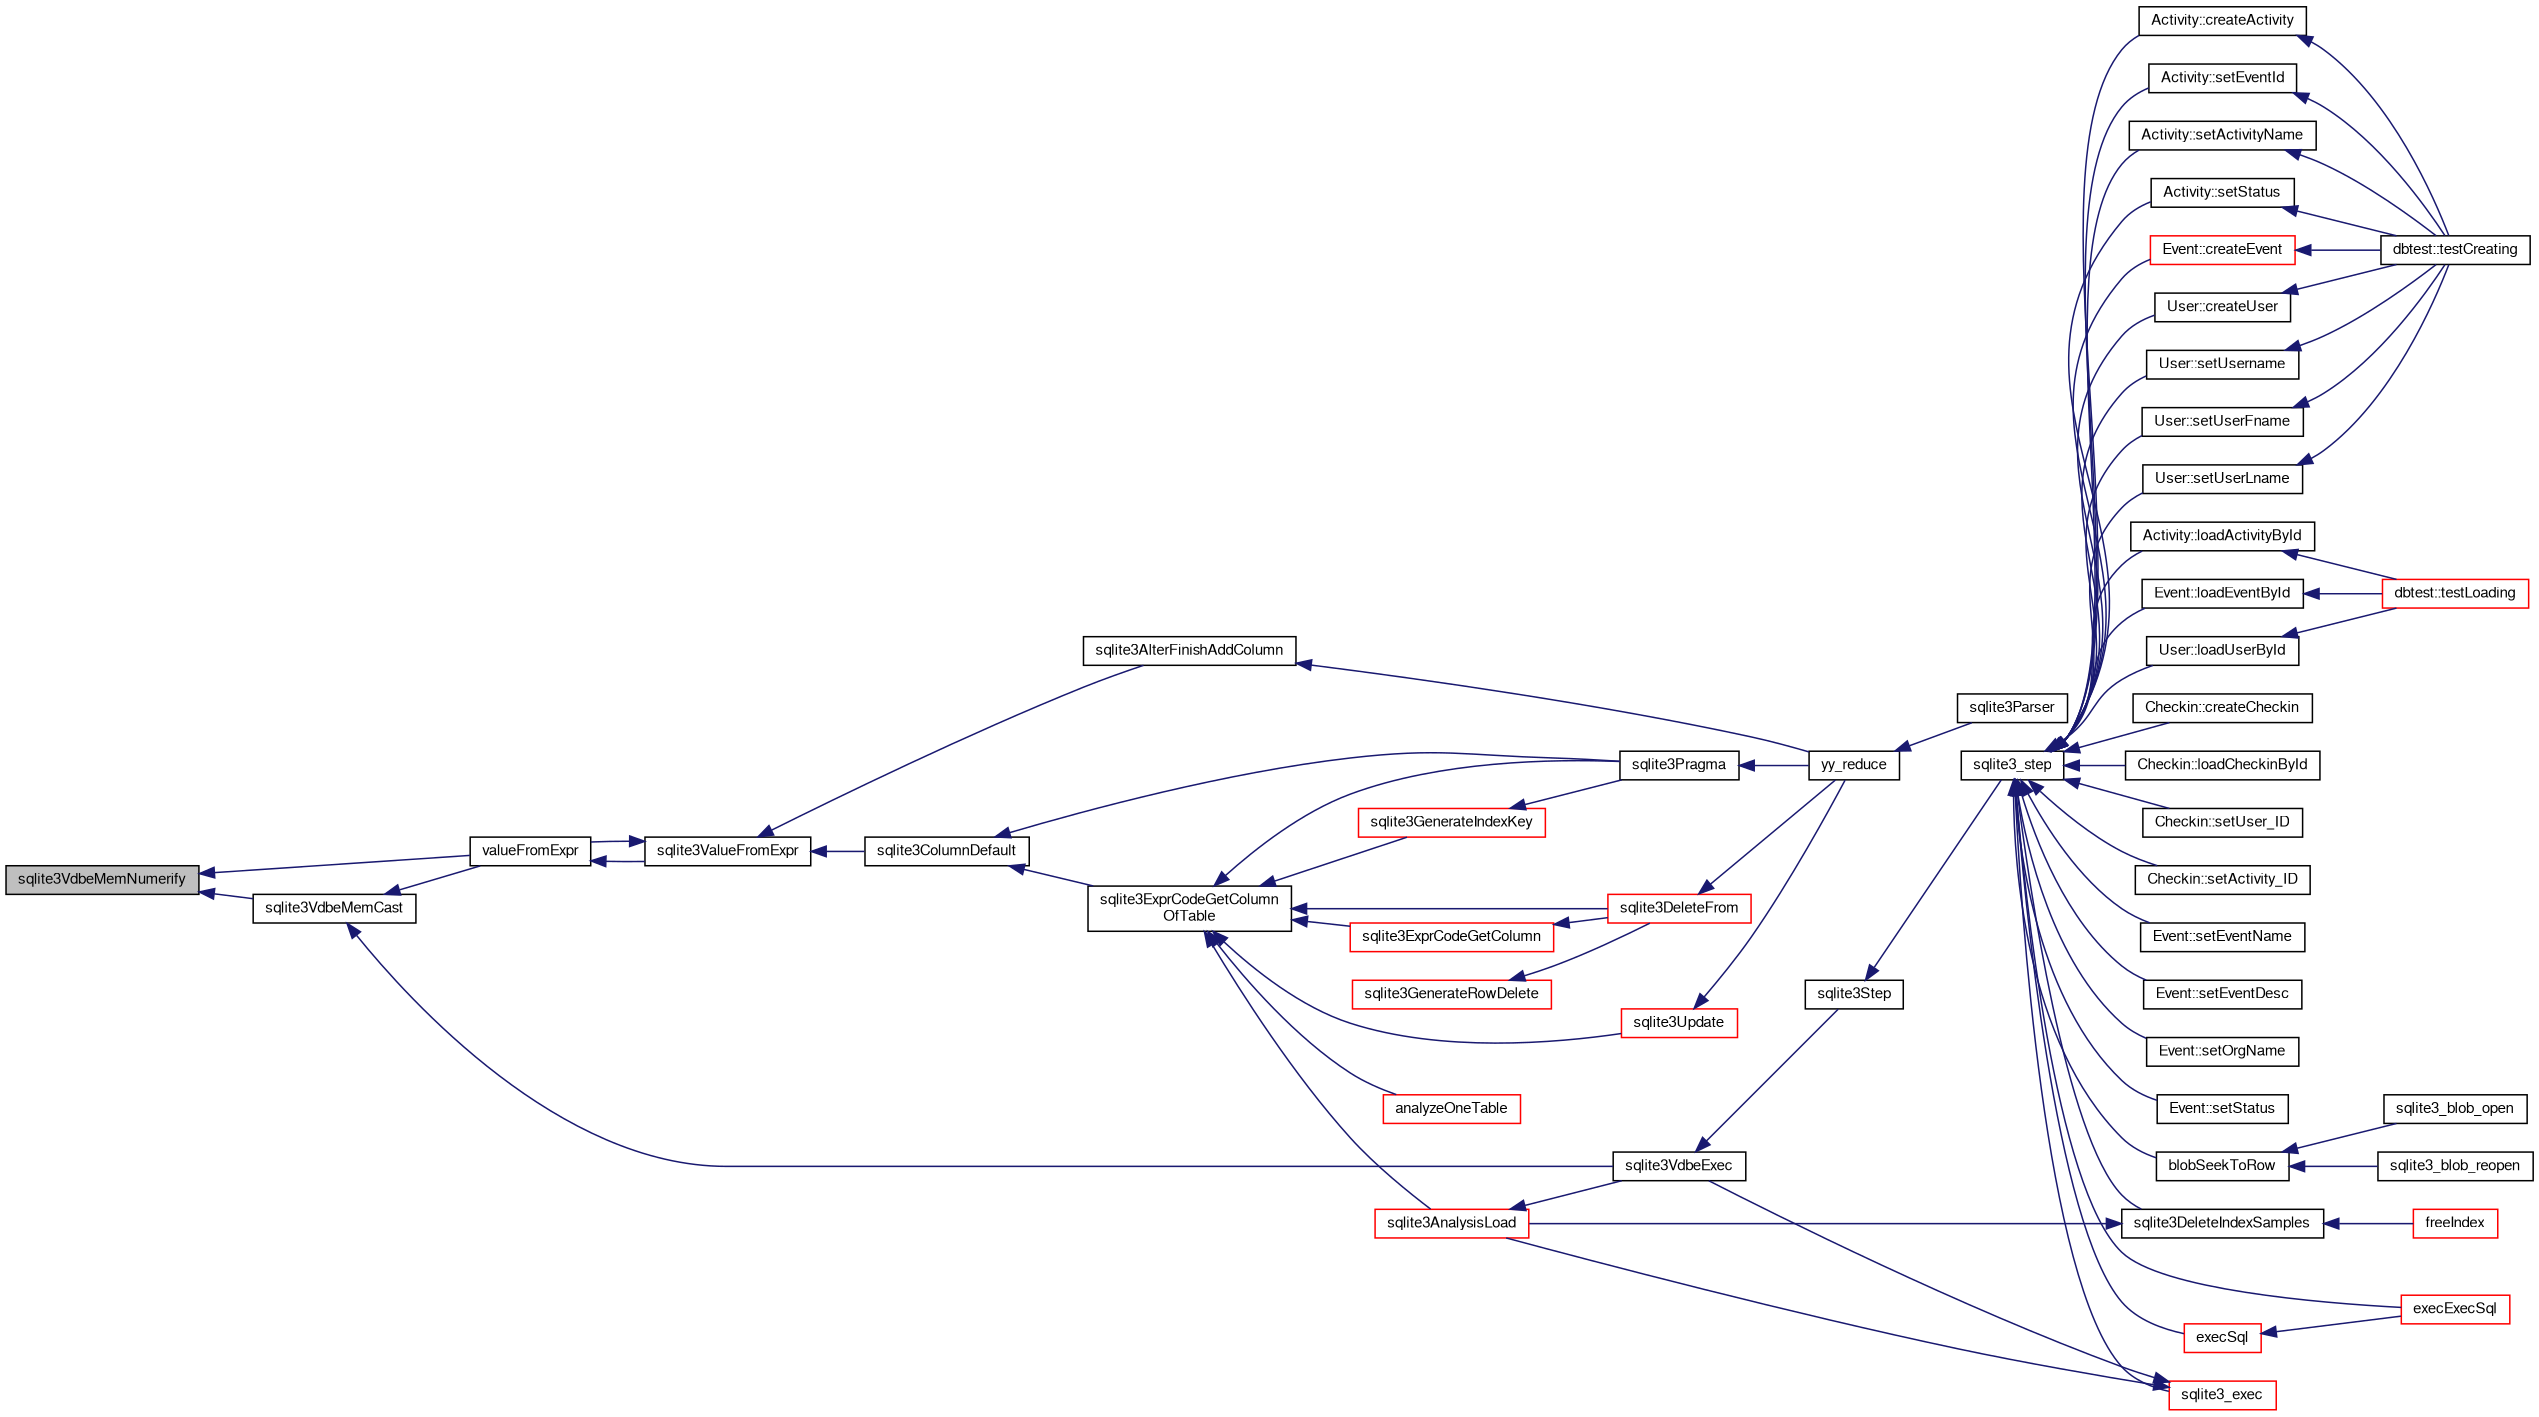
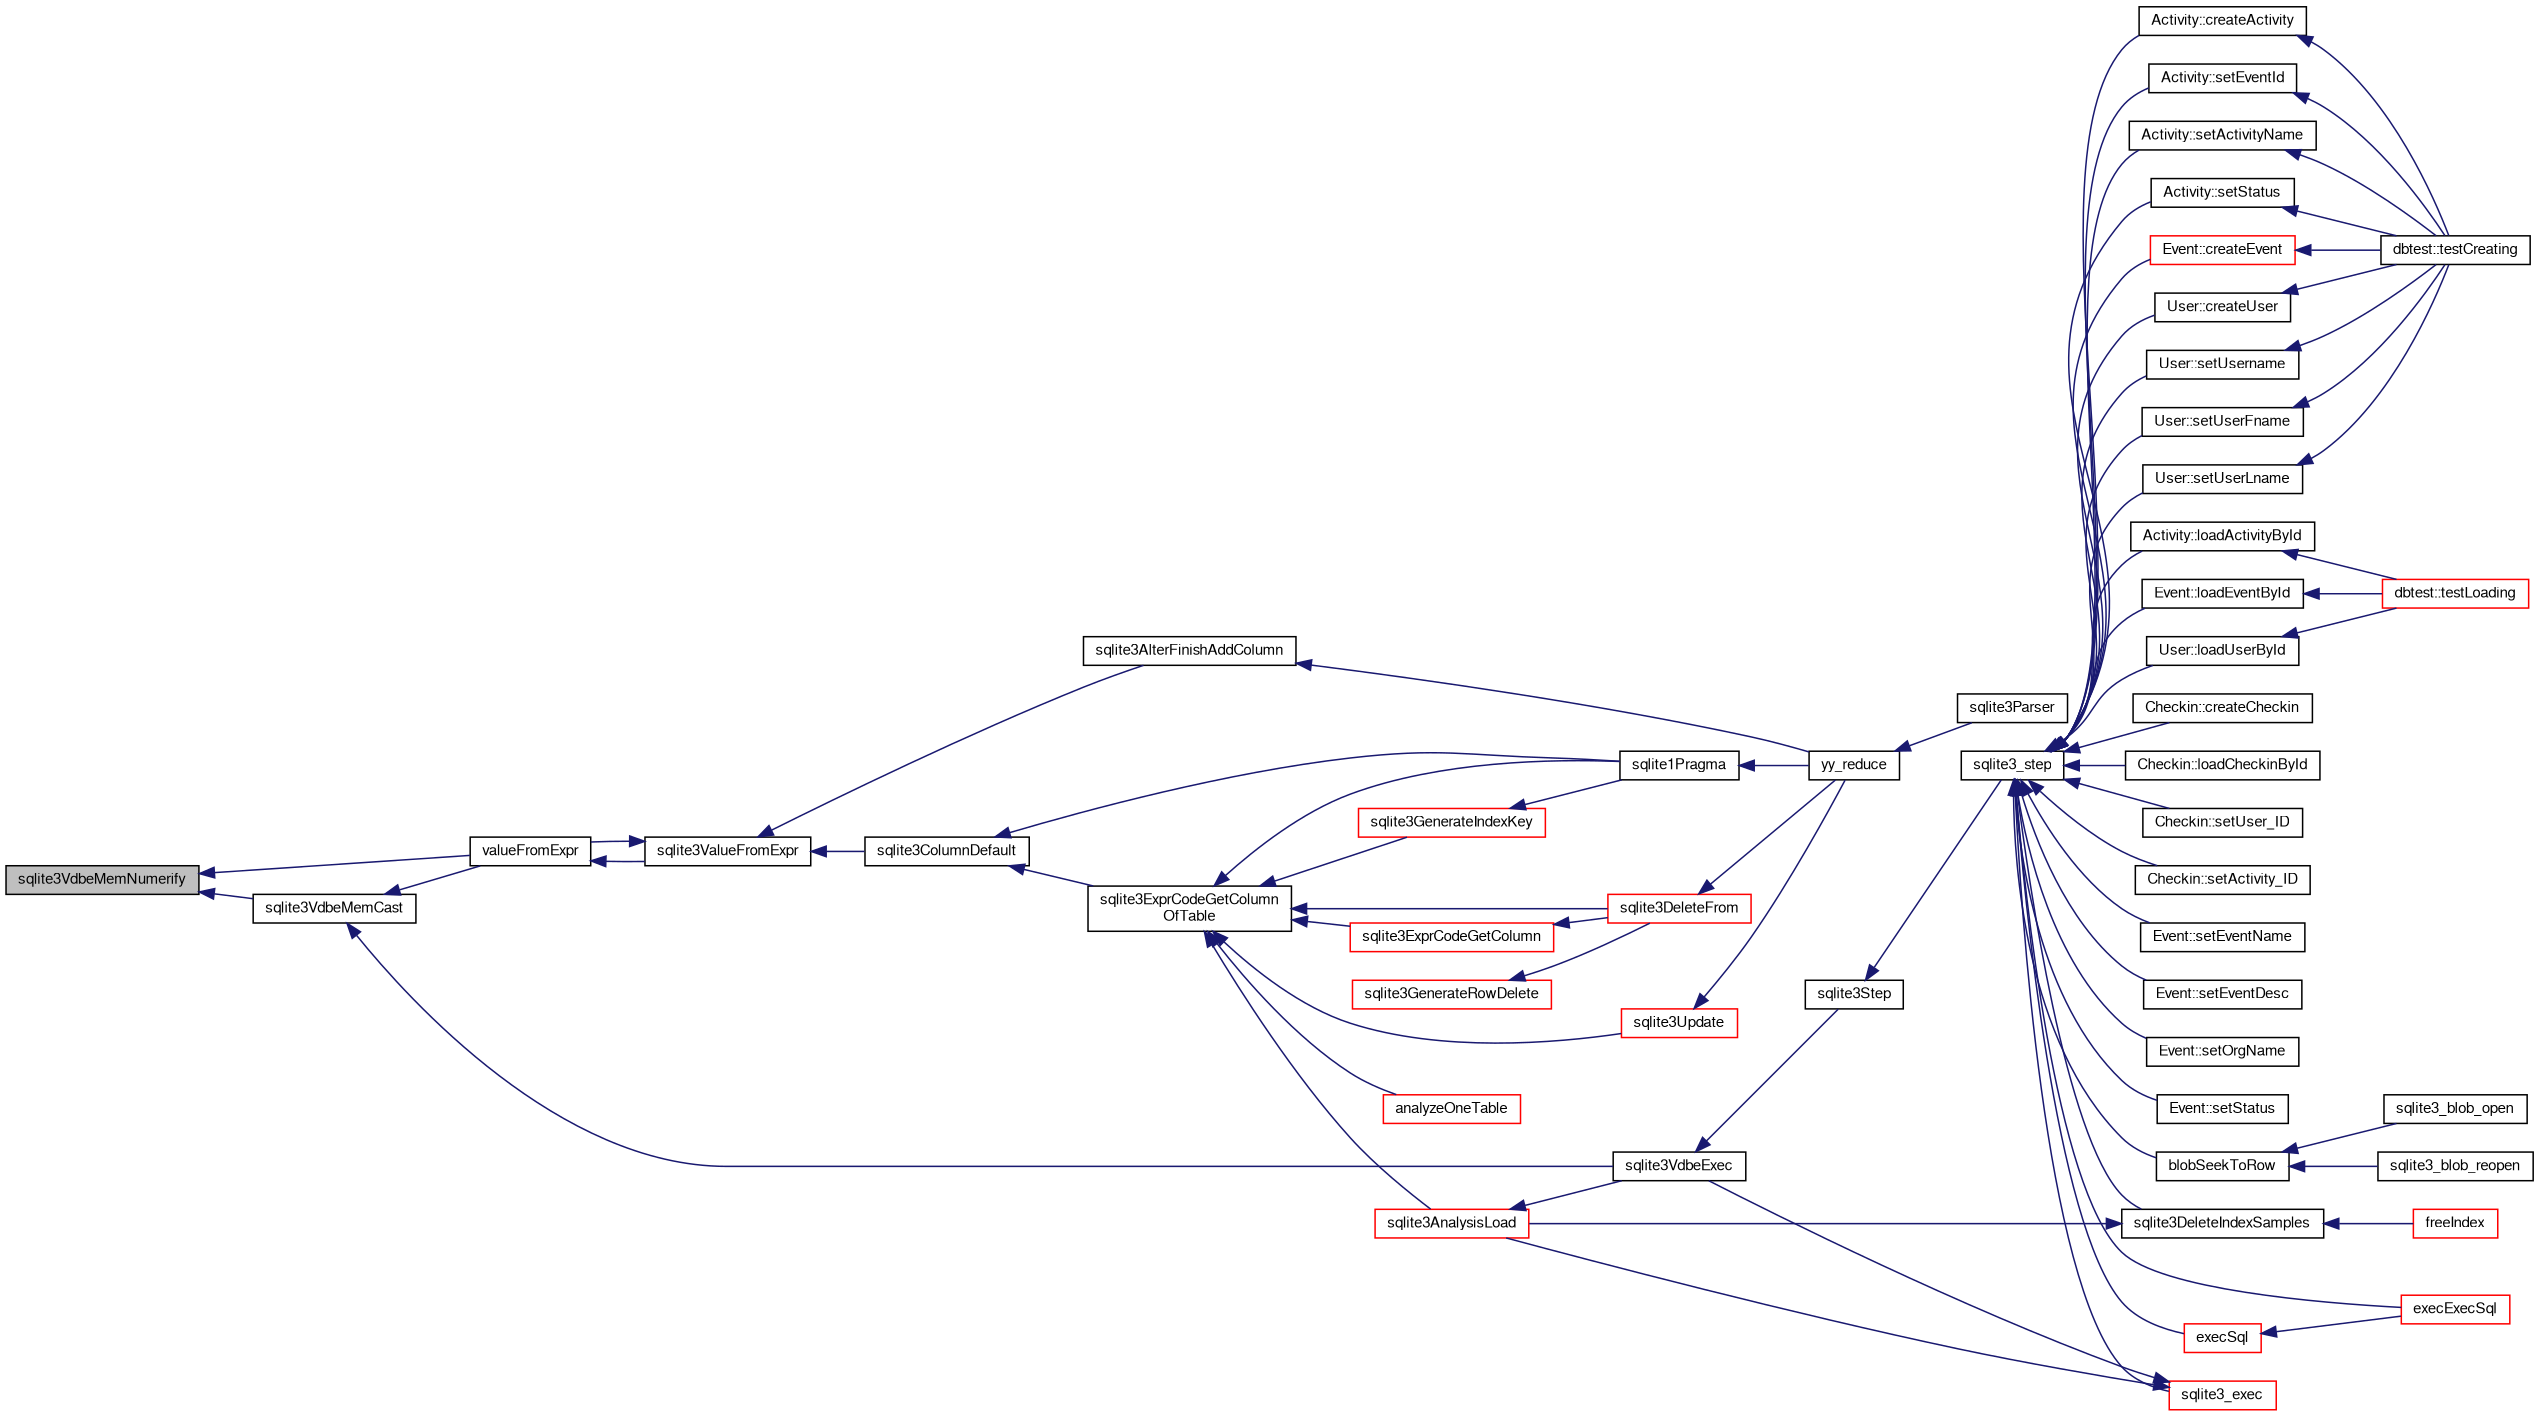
node "sqlite3Pragma": label "sqlite3Pragma" -> "sqlite1Pragma"
